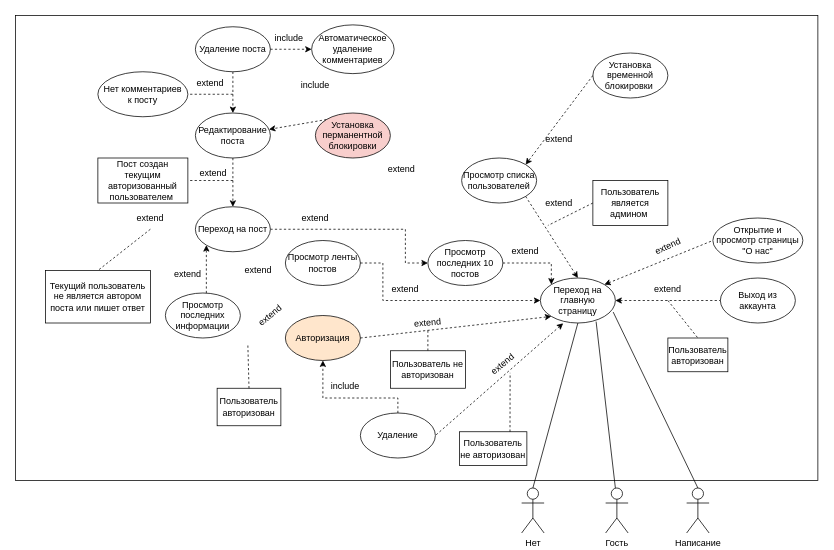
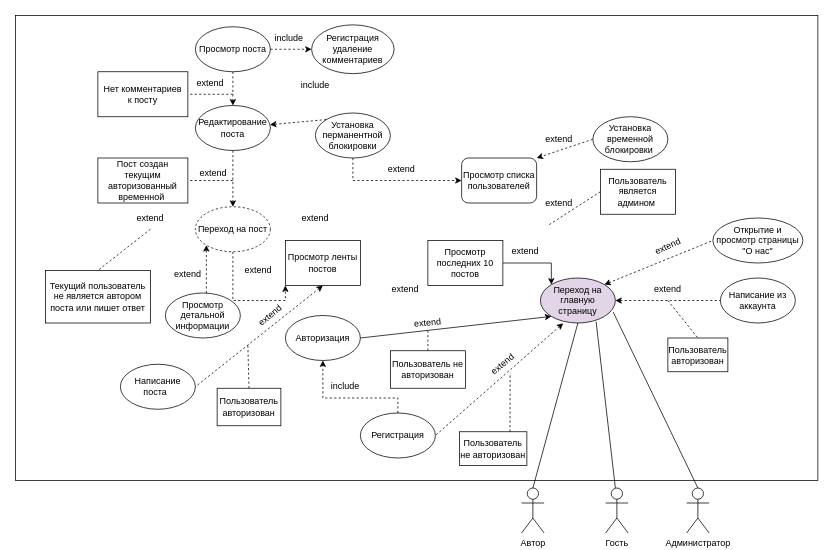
node "Удаление поста": label "Удаление поста" -> "Просмотр поста"
node "Автоматическое удаление комментариев": label "Автоматическое удаление комментариев" -> "Регистрация удаление комментариев"
node "Установка временной блокировки": moved (630, 75) -> (630, 139)
node "Нет комментариев к посту": shape ellipse -> rectangle
node "Редактирование поста": moved (233, 135) -> (233, 128)
node "Установка перманентной блокировки": fillcolor #f8cecc -> #ffffff
node "Пост создан текущим авторизованный пользователем": label "Пост создан текущим авторизованный пользователем" -> "Пост создан текущим авторизованный временной"
edge "Установка перманентной блокировки" -> "Просмотр списка пользователей": added
node "Просмотр списка пользователей": shape ellipse -> rounded rectangle
node "Пользователь является админом": moved (630, 203) -> (638, 192)
node "Переход на пост": style solid -> dashed
edge "Переход на пост" -> "Просмотр последних 10 постов": removed
edge "Просмотр списка пользователей" -> "Переход на главную страницу": removed
node "Просмотр ленты постов": shape ellipse -> rectangle
node "Просмотр последних 10 постов": shape ellipse -> rectangle
edge "Просмотр последних 10 постов" -> "Переход на главную страницу": style dashed -> solid
edge "Переход на пост" -> "Просмотр ленты постов": added
edge "Просмотр ленты постов" -> "Переход на главную страницу": removed
node "Переход на главную страницу": fillcolor #ffffff -> #e1d5e7
node "Выход из аккаунта": label "Выход из аккаунта" -> "Написание из аккаунта"
node "Просмотр последних информации": label "Просмотр последних информации" -> "Просмотр детальной информации"
edge "Написание поста" -> "Просмотр ленты постов": added
edge "Авторизация" -> "Переход на главную страницу": style dashed -> solid
node "Авторизация": fillcolor #ffe6cc -> #ffffff
node "Написание поста": added
node "Удаление": label "Удаление" -> "Регистрация"
node "Нет": label "Нет" -> "Автор"
node "Написание": label "Написание" -> "Администратор"
